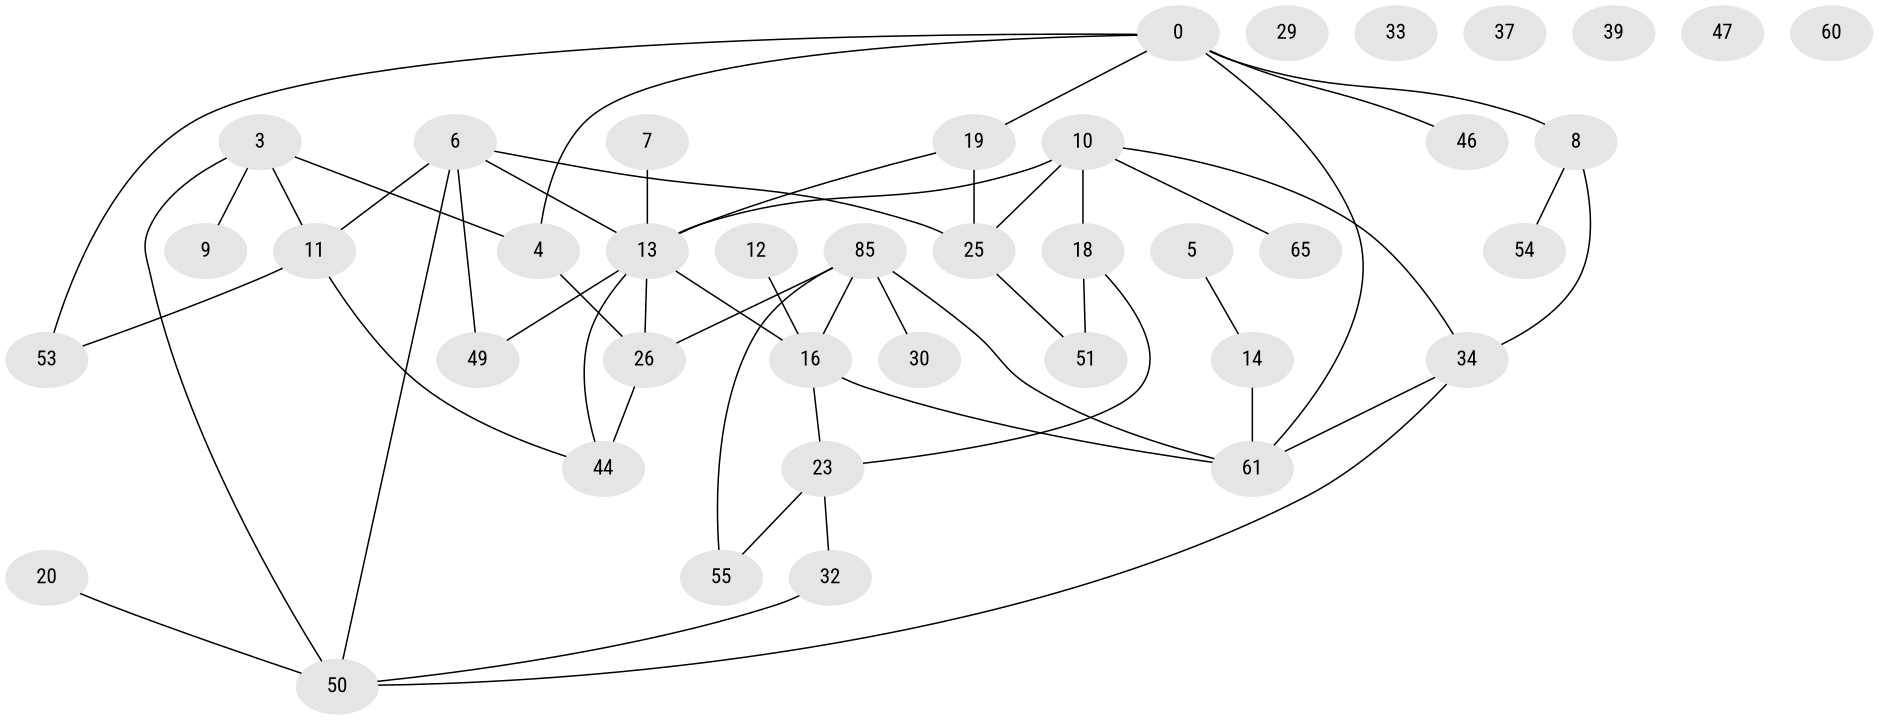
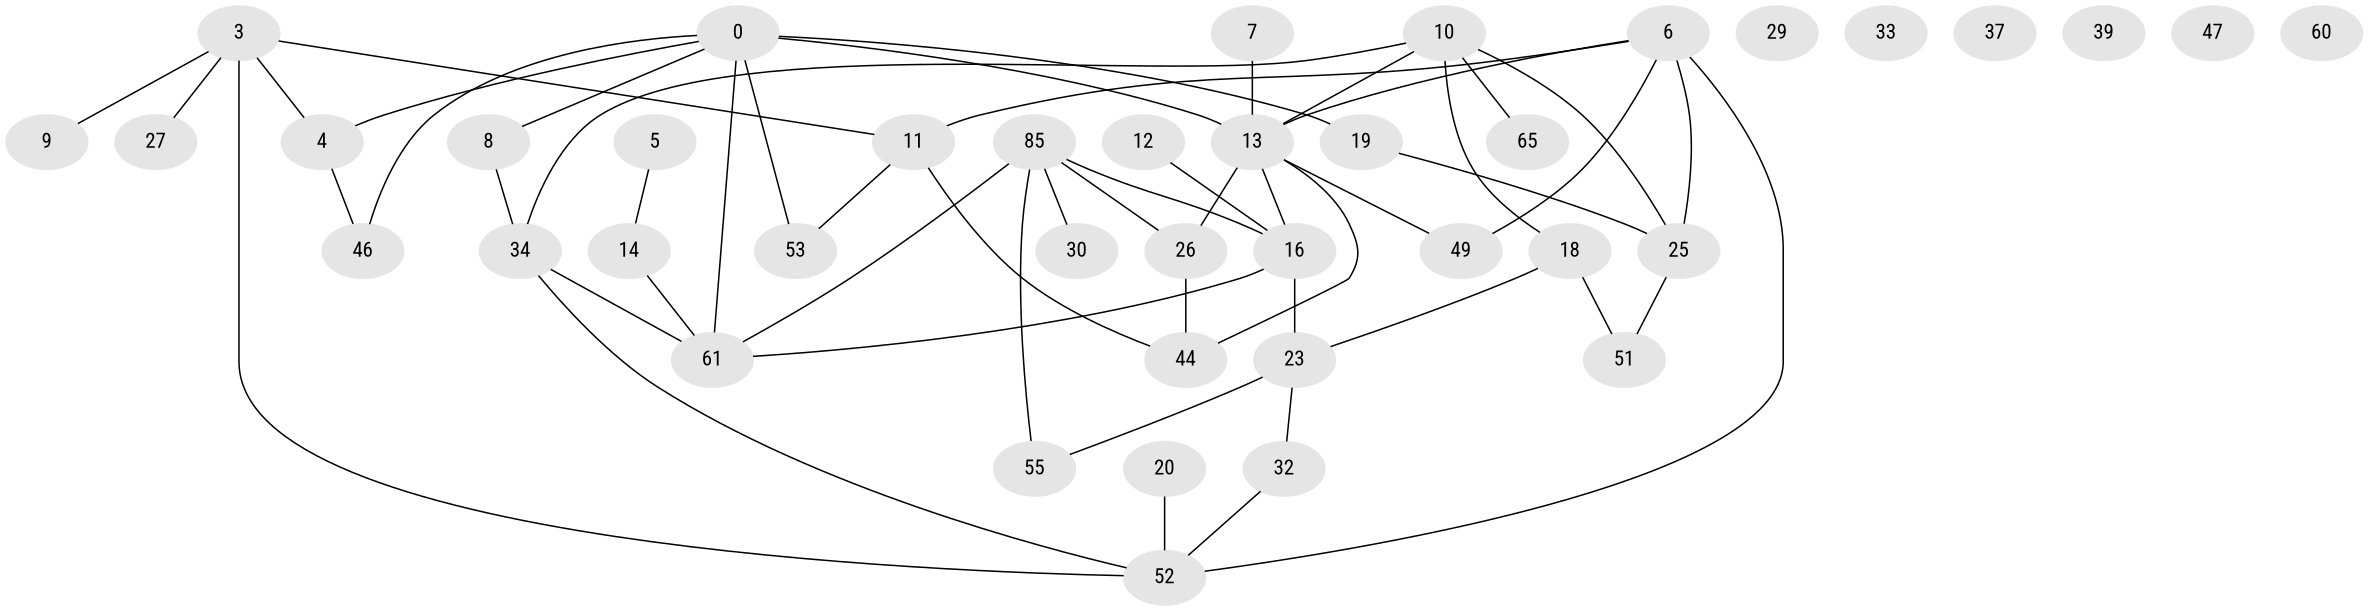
node "27": added
edge "19" -- "13": now "0" -- "13"
node "54": removed
edge "4" -- "26": now "4" -- "46"
node "50": label "50" -> "52"
